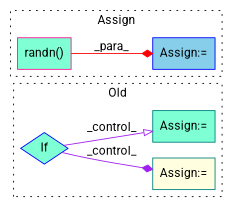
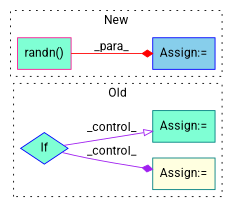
cluster "Assign": label "Assign" -> "New"
